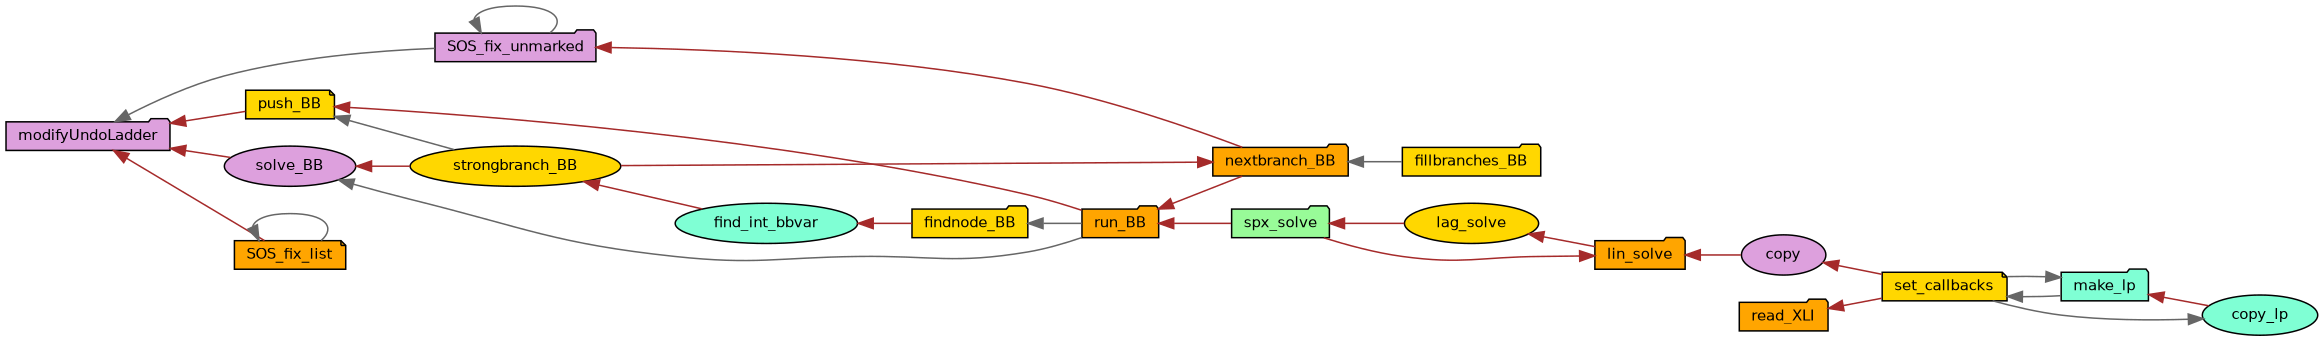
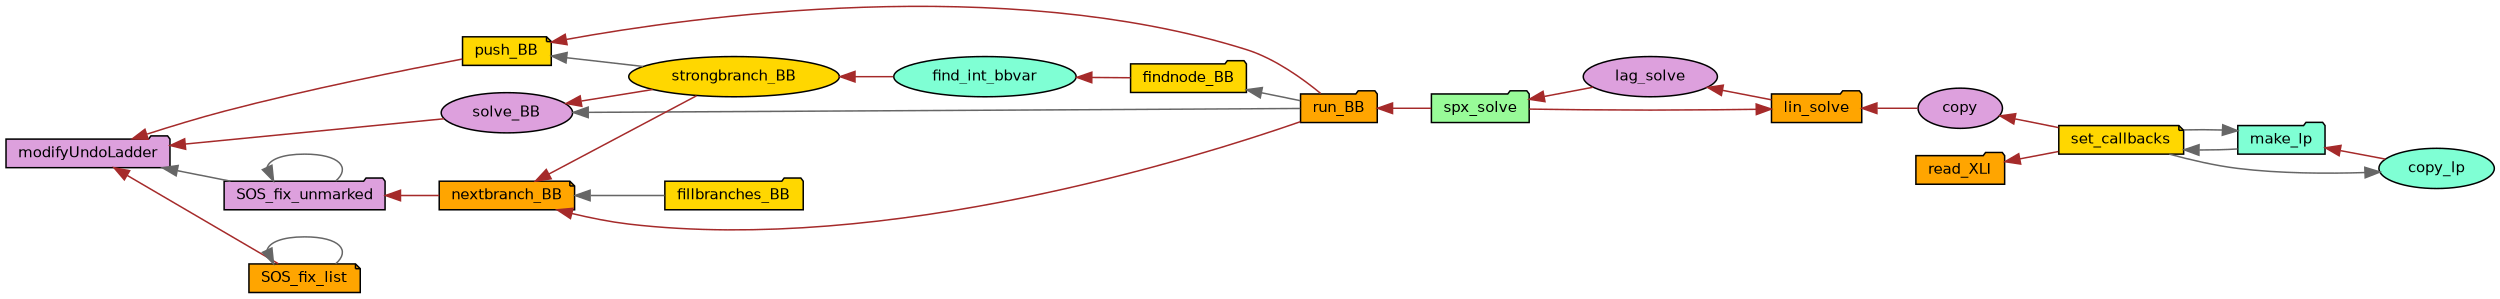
node "nextbranch_BB": shape folder -> note
edge "nextbranch_BB" -> "run_BB": reversed
node "lag_solve": fillcolor gold -> plum
